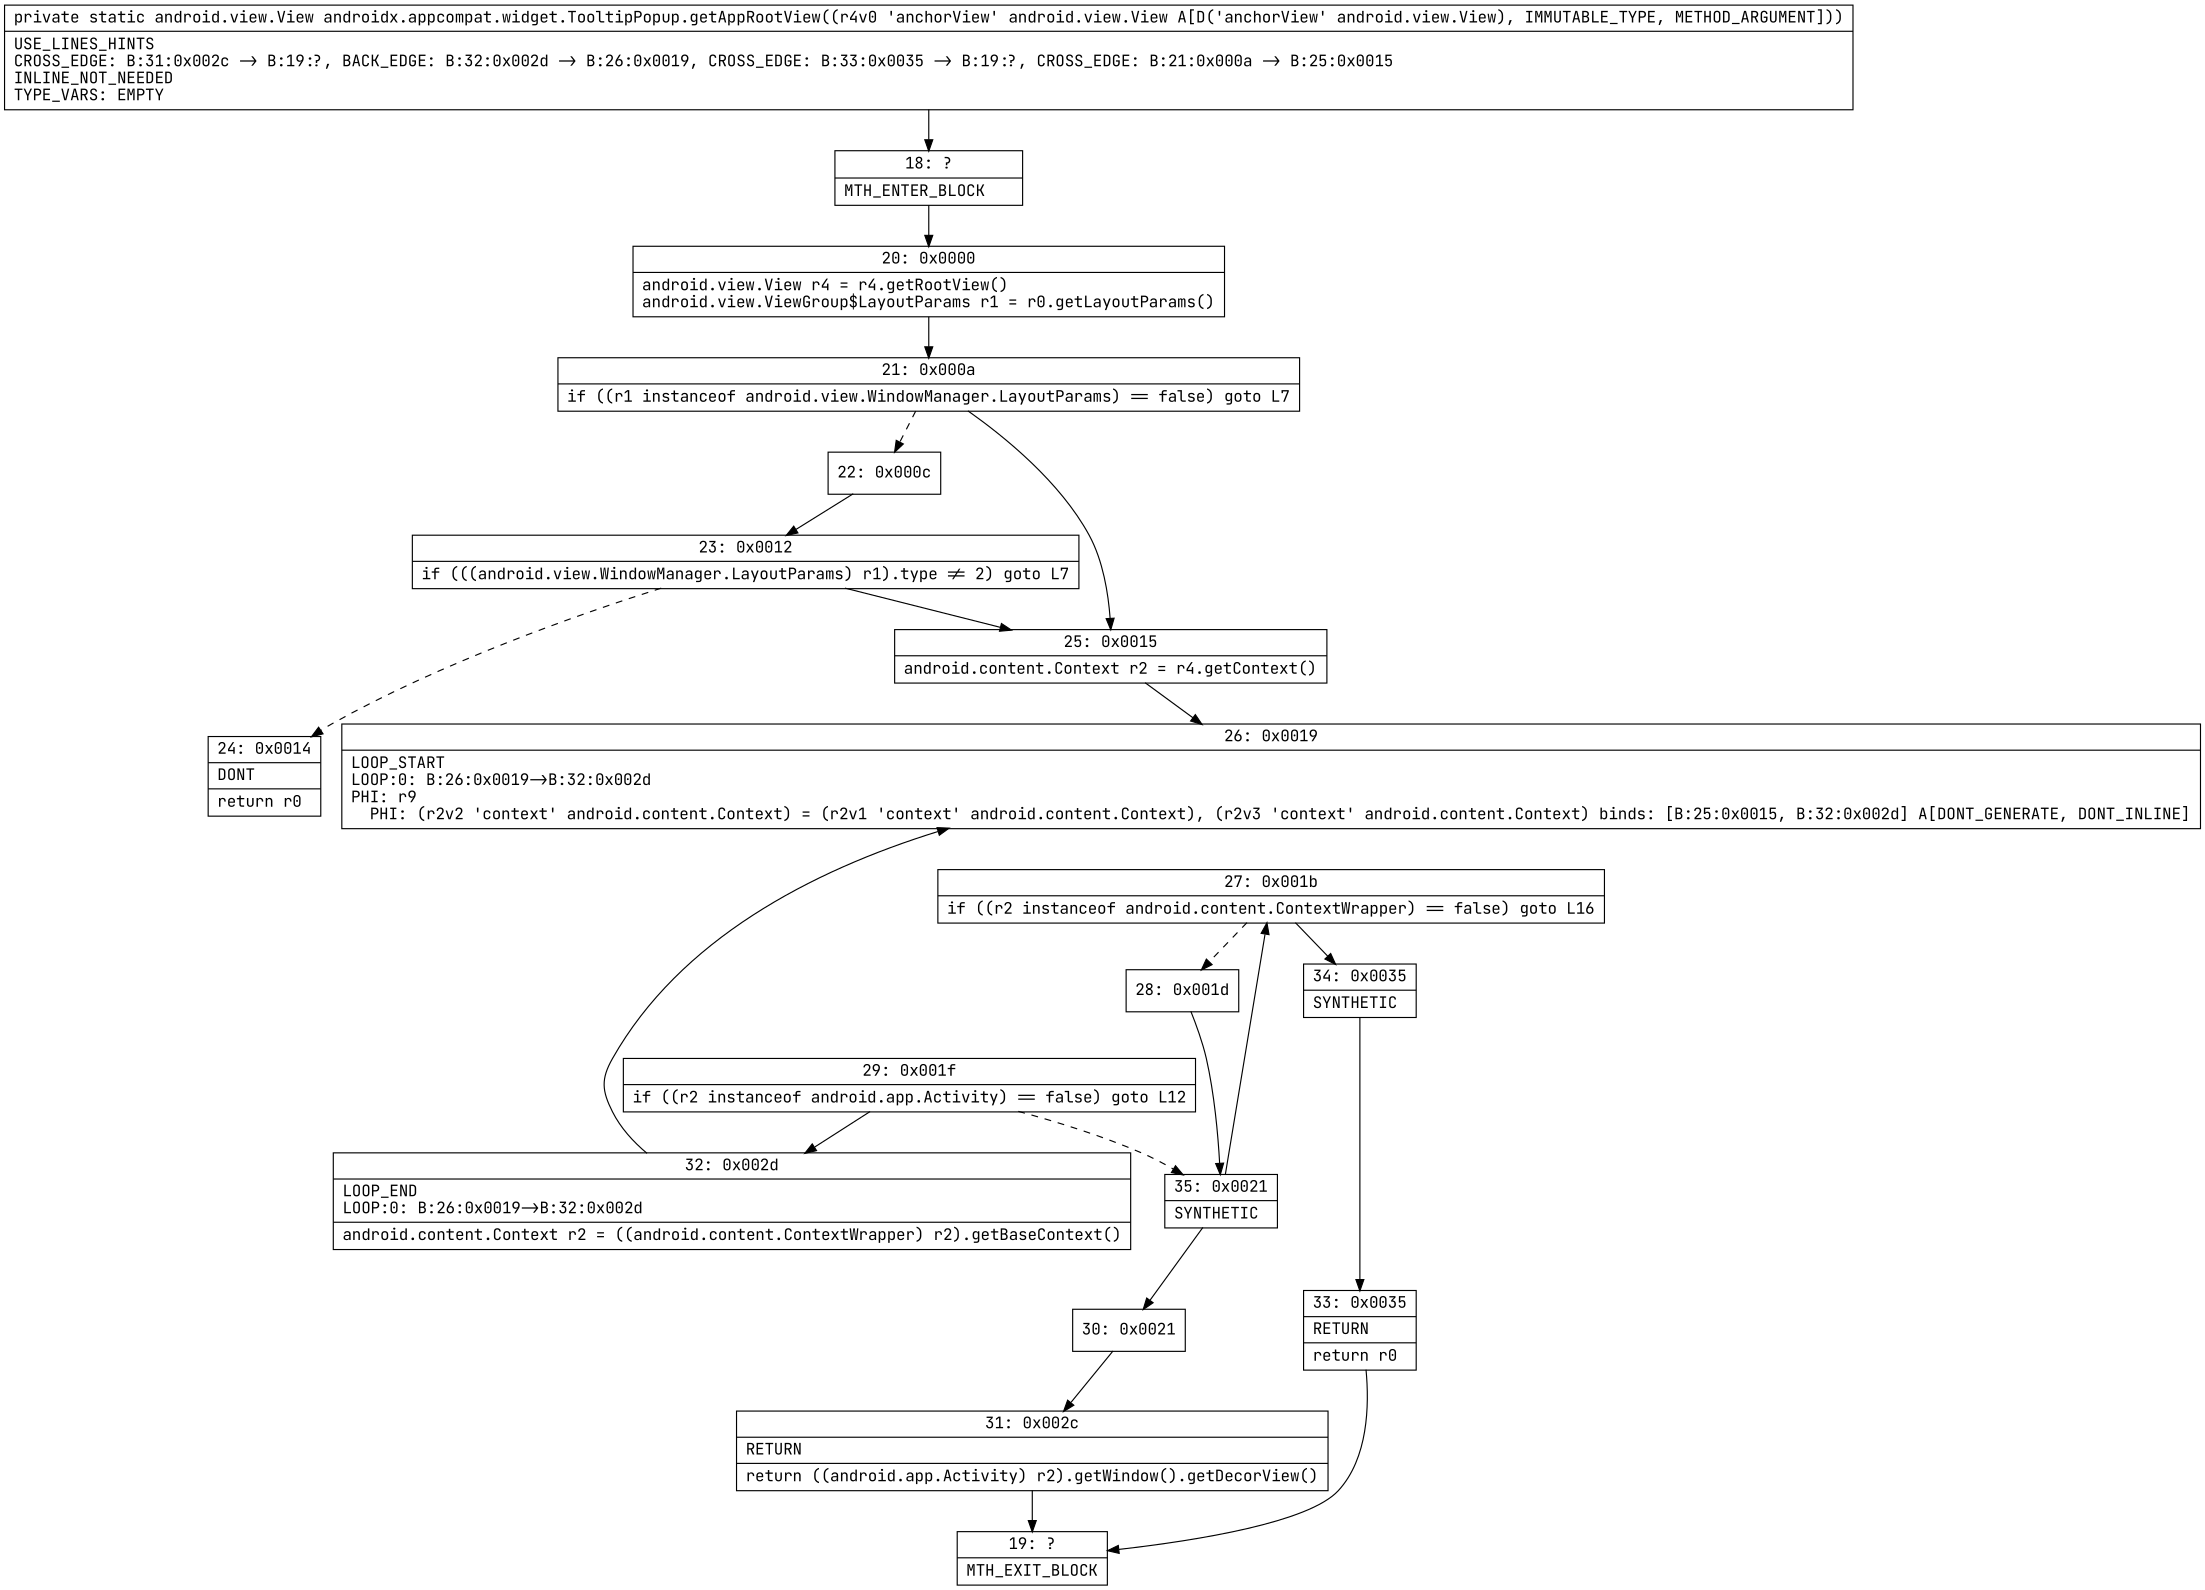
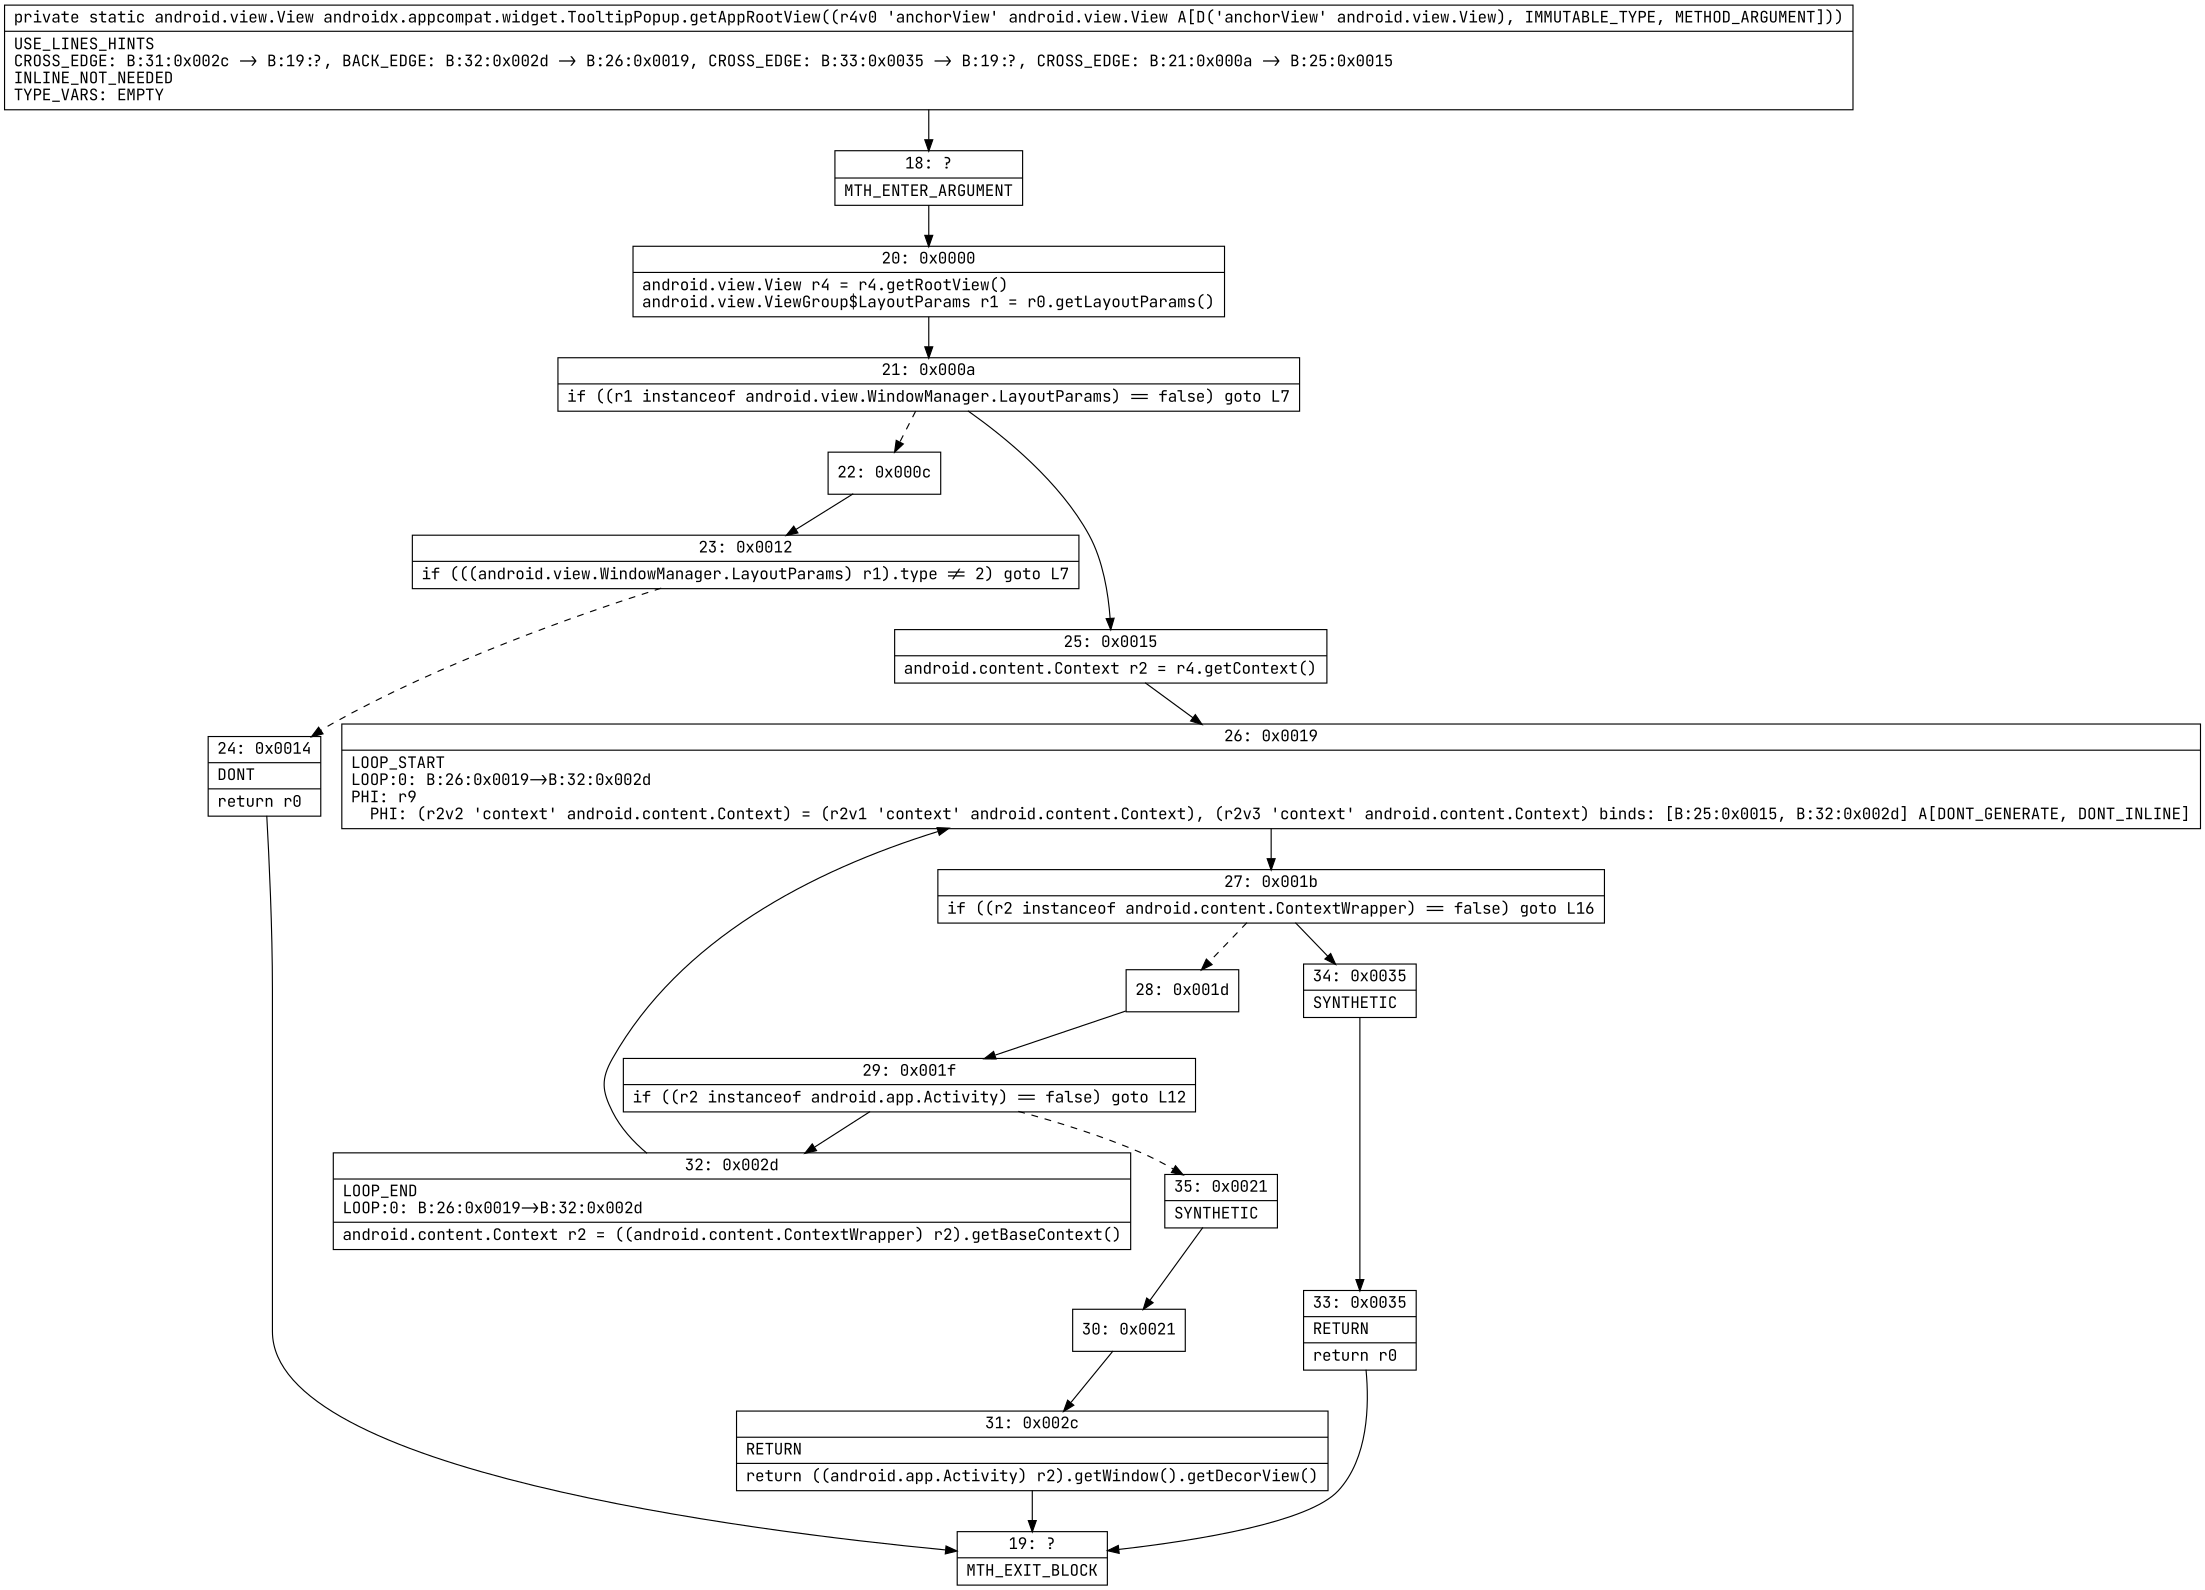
node "18: ?": text "MTH_ENTER_BLOCK" -> "MTH_ENTER_ARGUMENT"
edge "23: 0x0012" -> "25: 0x0015": removed
edge "35: 0x0021" -> "27: 0x001b": now "26: 0x0019" -> "27: 0x001b"
edge "28: 0x001d" -> "35: 0x0021": now "28: 0x001d" -> "29: 0x001f"
edge "24: 0x0014" -> "19: ?": added
